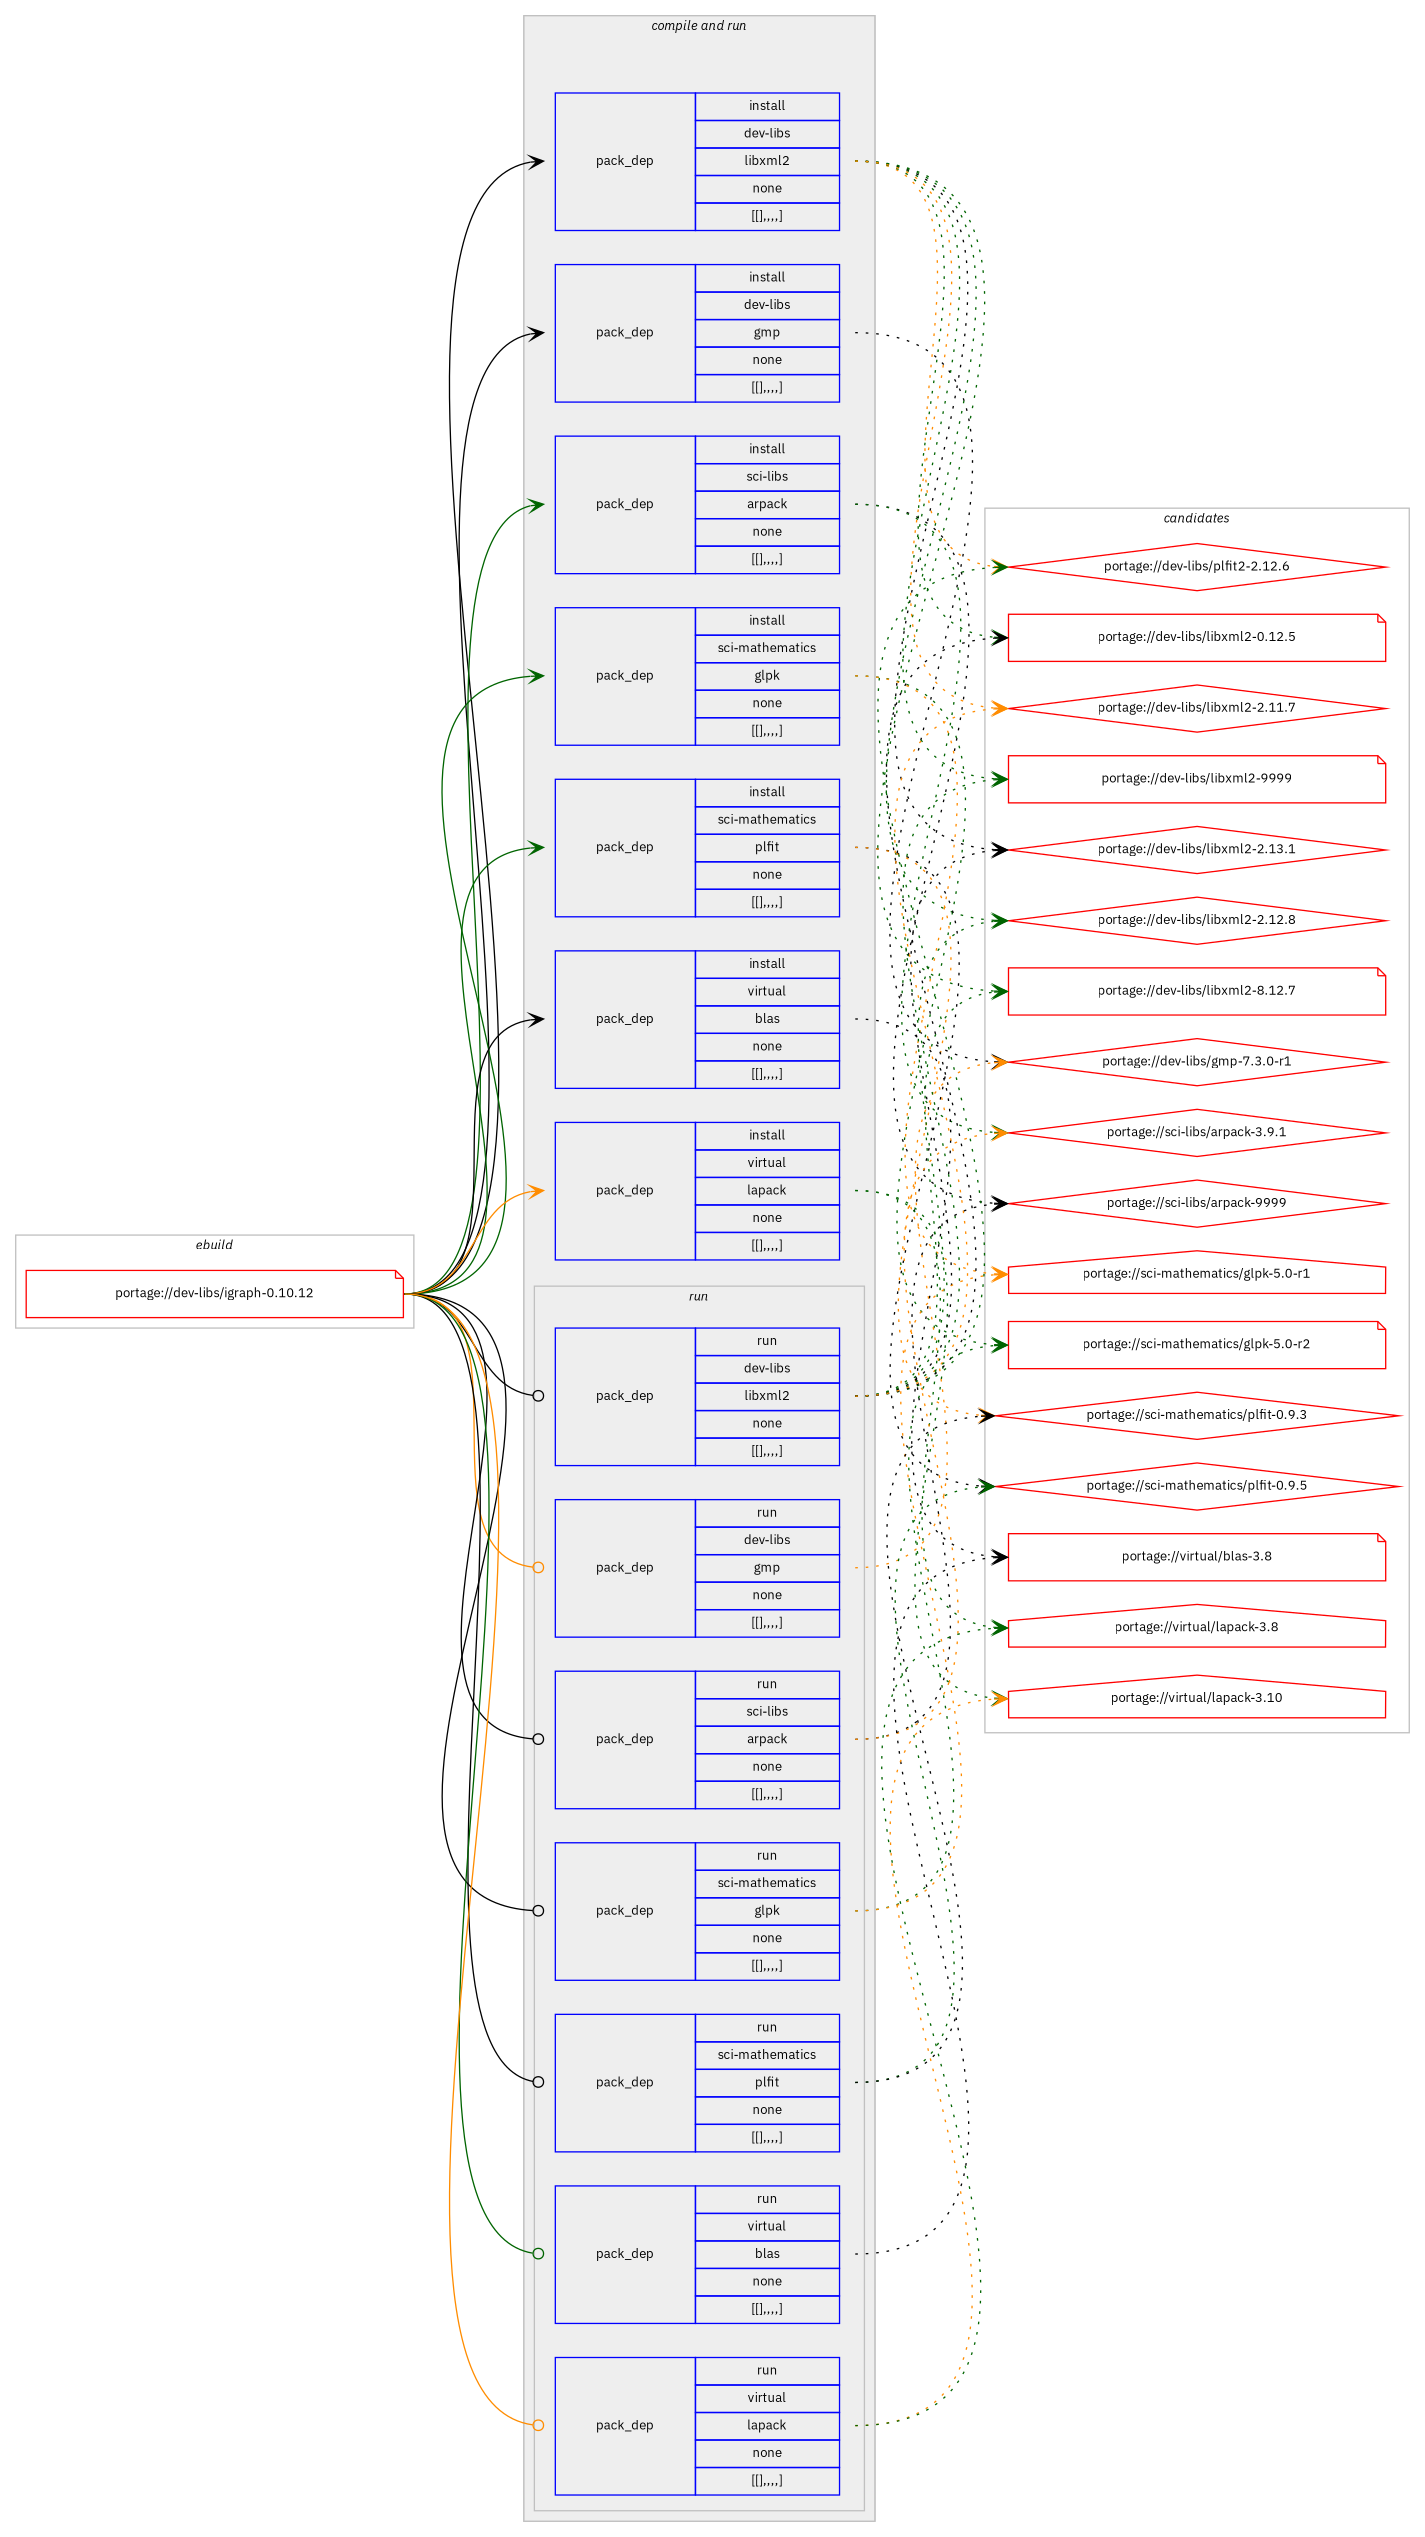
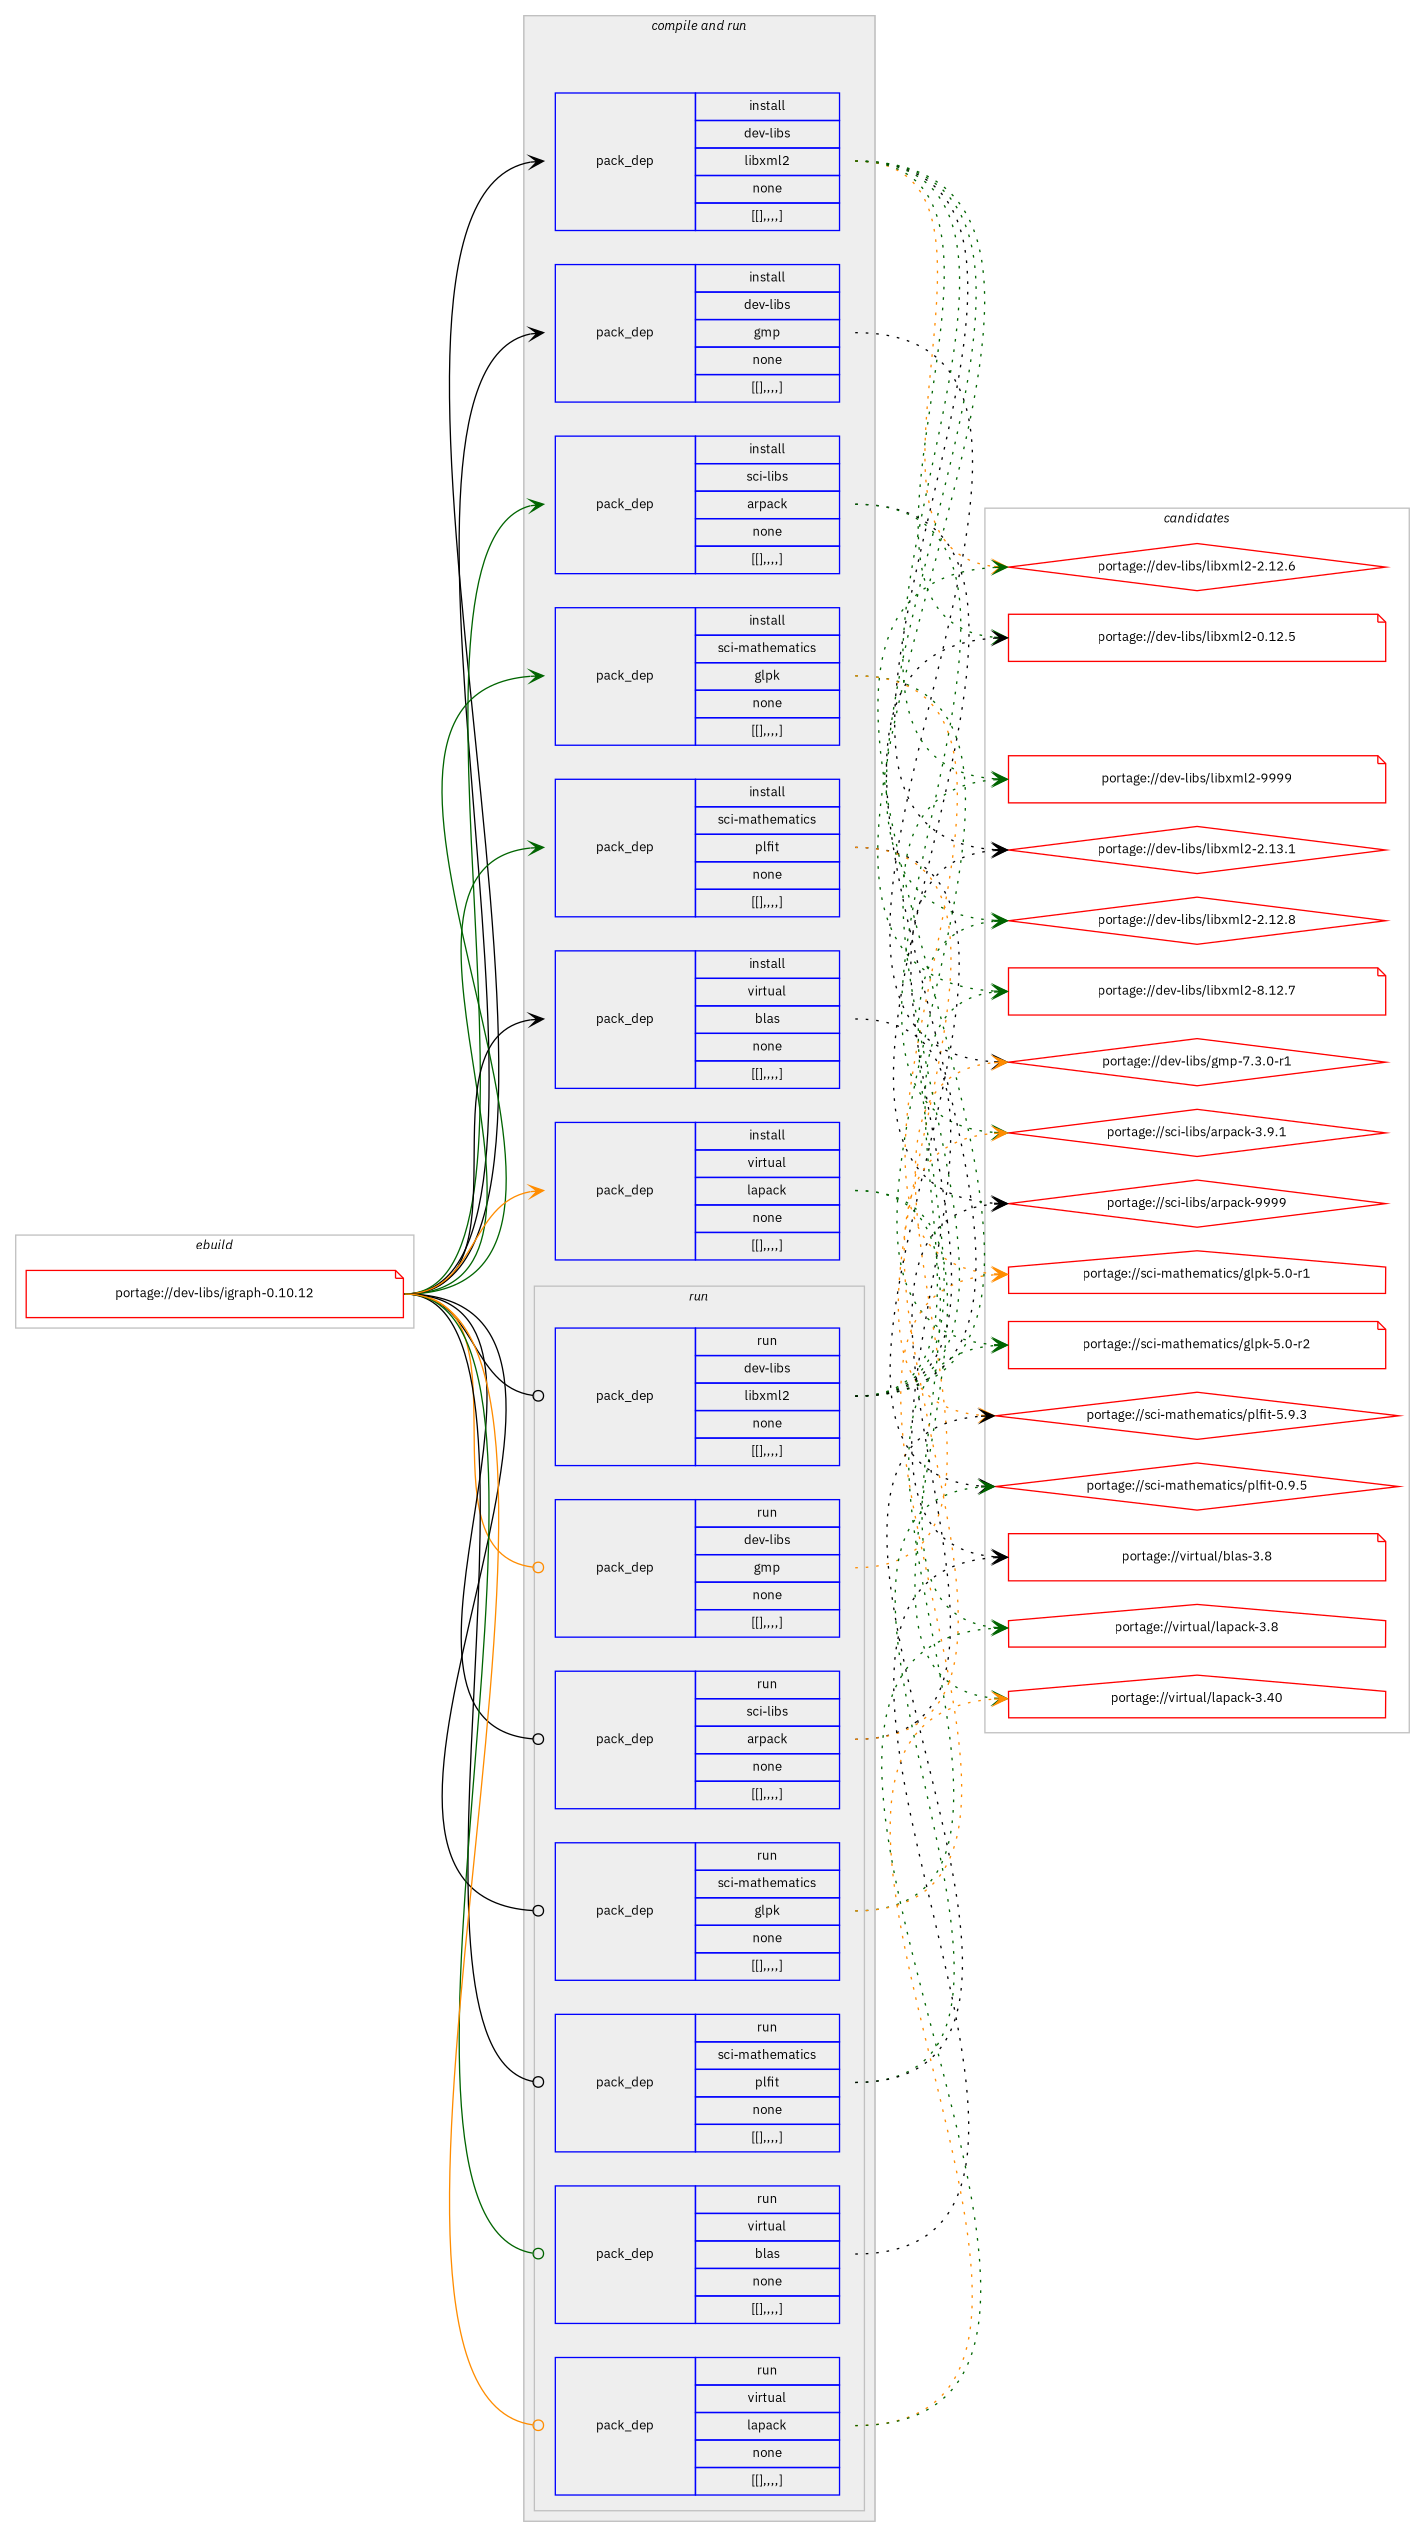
node "portage://dev-libs/plfit2-2.12.6": label "portage://dev-libs/plfit2-2.12.6" -> "portage://dev-libs/libxml2-2.12.6"
node "portage://dev-libs/libxml2-2.11.7": removed
node "portage://sci-mathematics/plfit-0.9.3": label "portage://sci-mathematics/plfit-0.9.3" -> "portage://sci-mathematics/plfit-5.9.3"
node "portage://virtual/lapack-3.10": label "portage://virtual/lapack-3.10" -> "portage://virtual/lapack-3.40"
